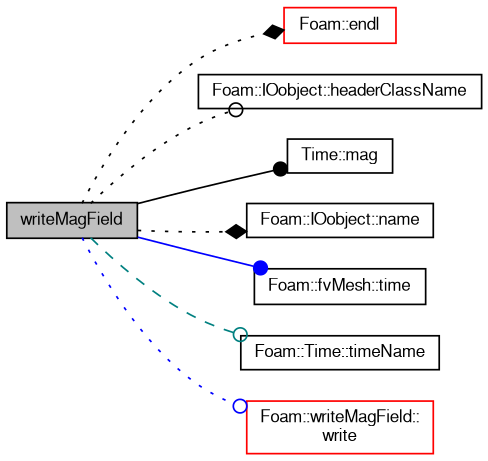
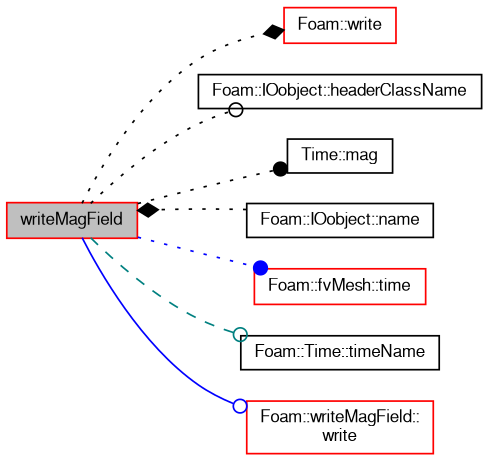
node "Foam::endl": label "Foam::endl" -> "Foam::write"
edge "writeMagField" -> "Time::mag": style solid -> dotted
node "writeMagField": color black -> red
edge "writeMagField" -> "Foam::IOobject::name": reversed
edge "writeMagField" -> "Foam::fvMesh::time": style solid -> dotted
node "Foam::fvMesh::time": color black -> red
edge "writeMagField" -> "Foam::writeMagField:: write": style dotted -> solid
